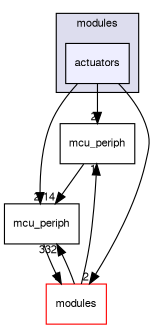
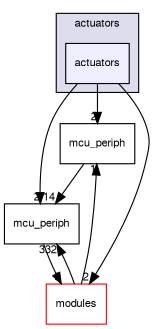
cluster "modules": label "modules" -> "actuators"
